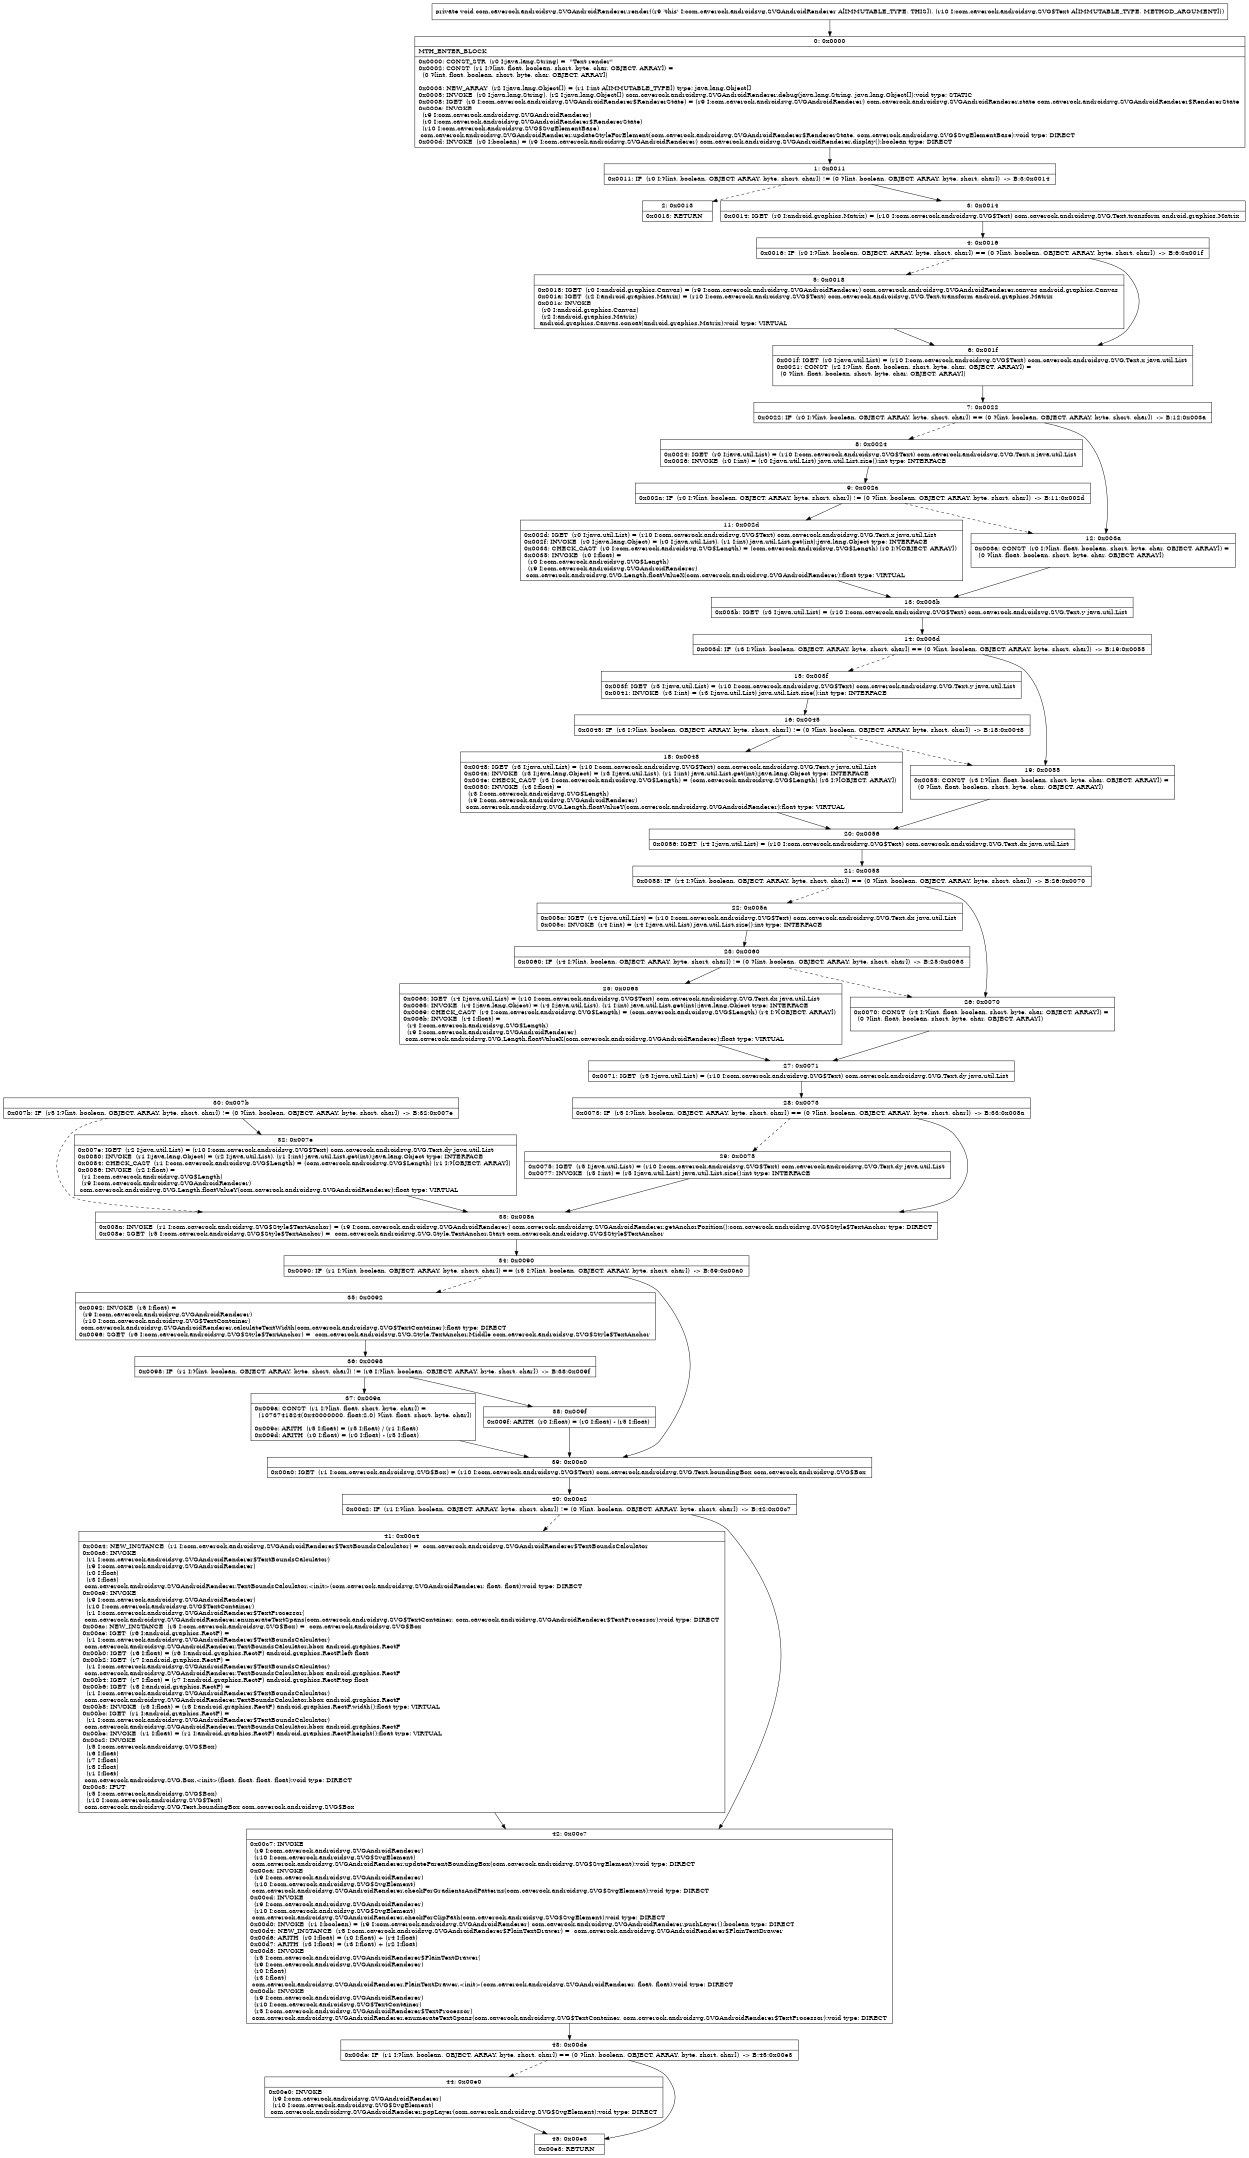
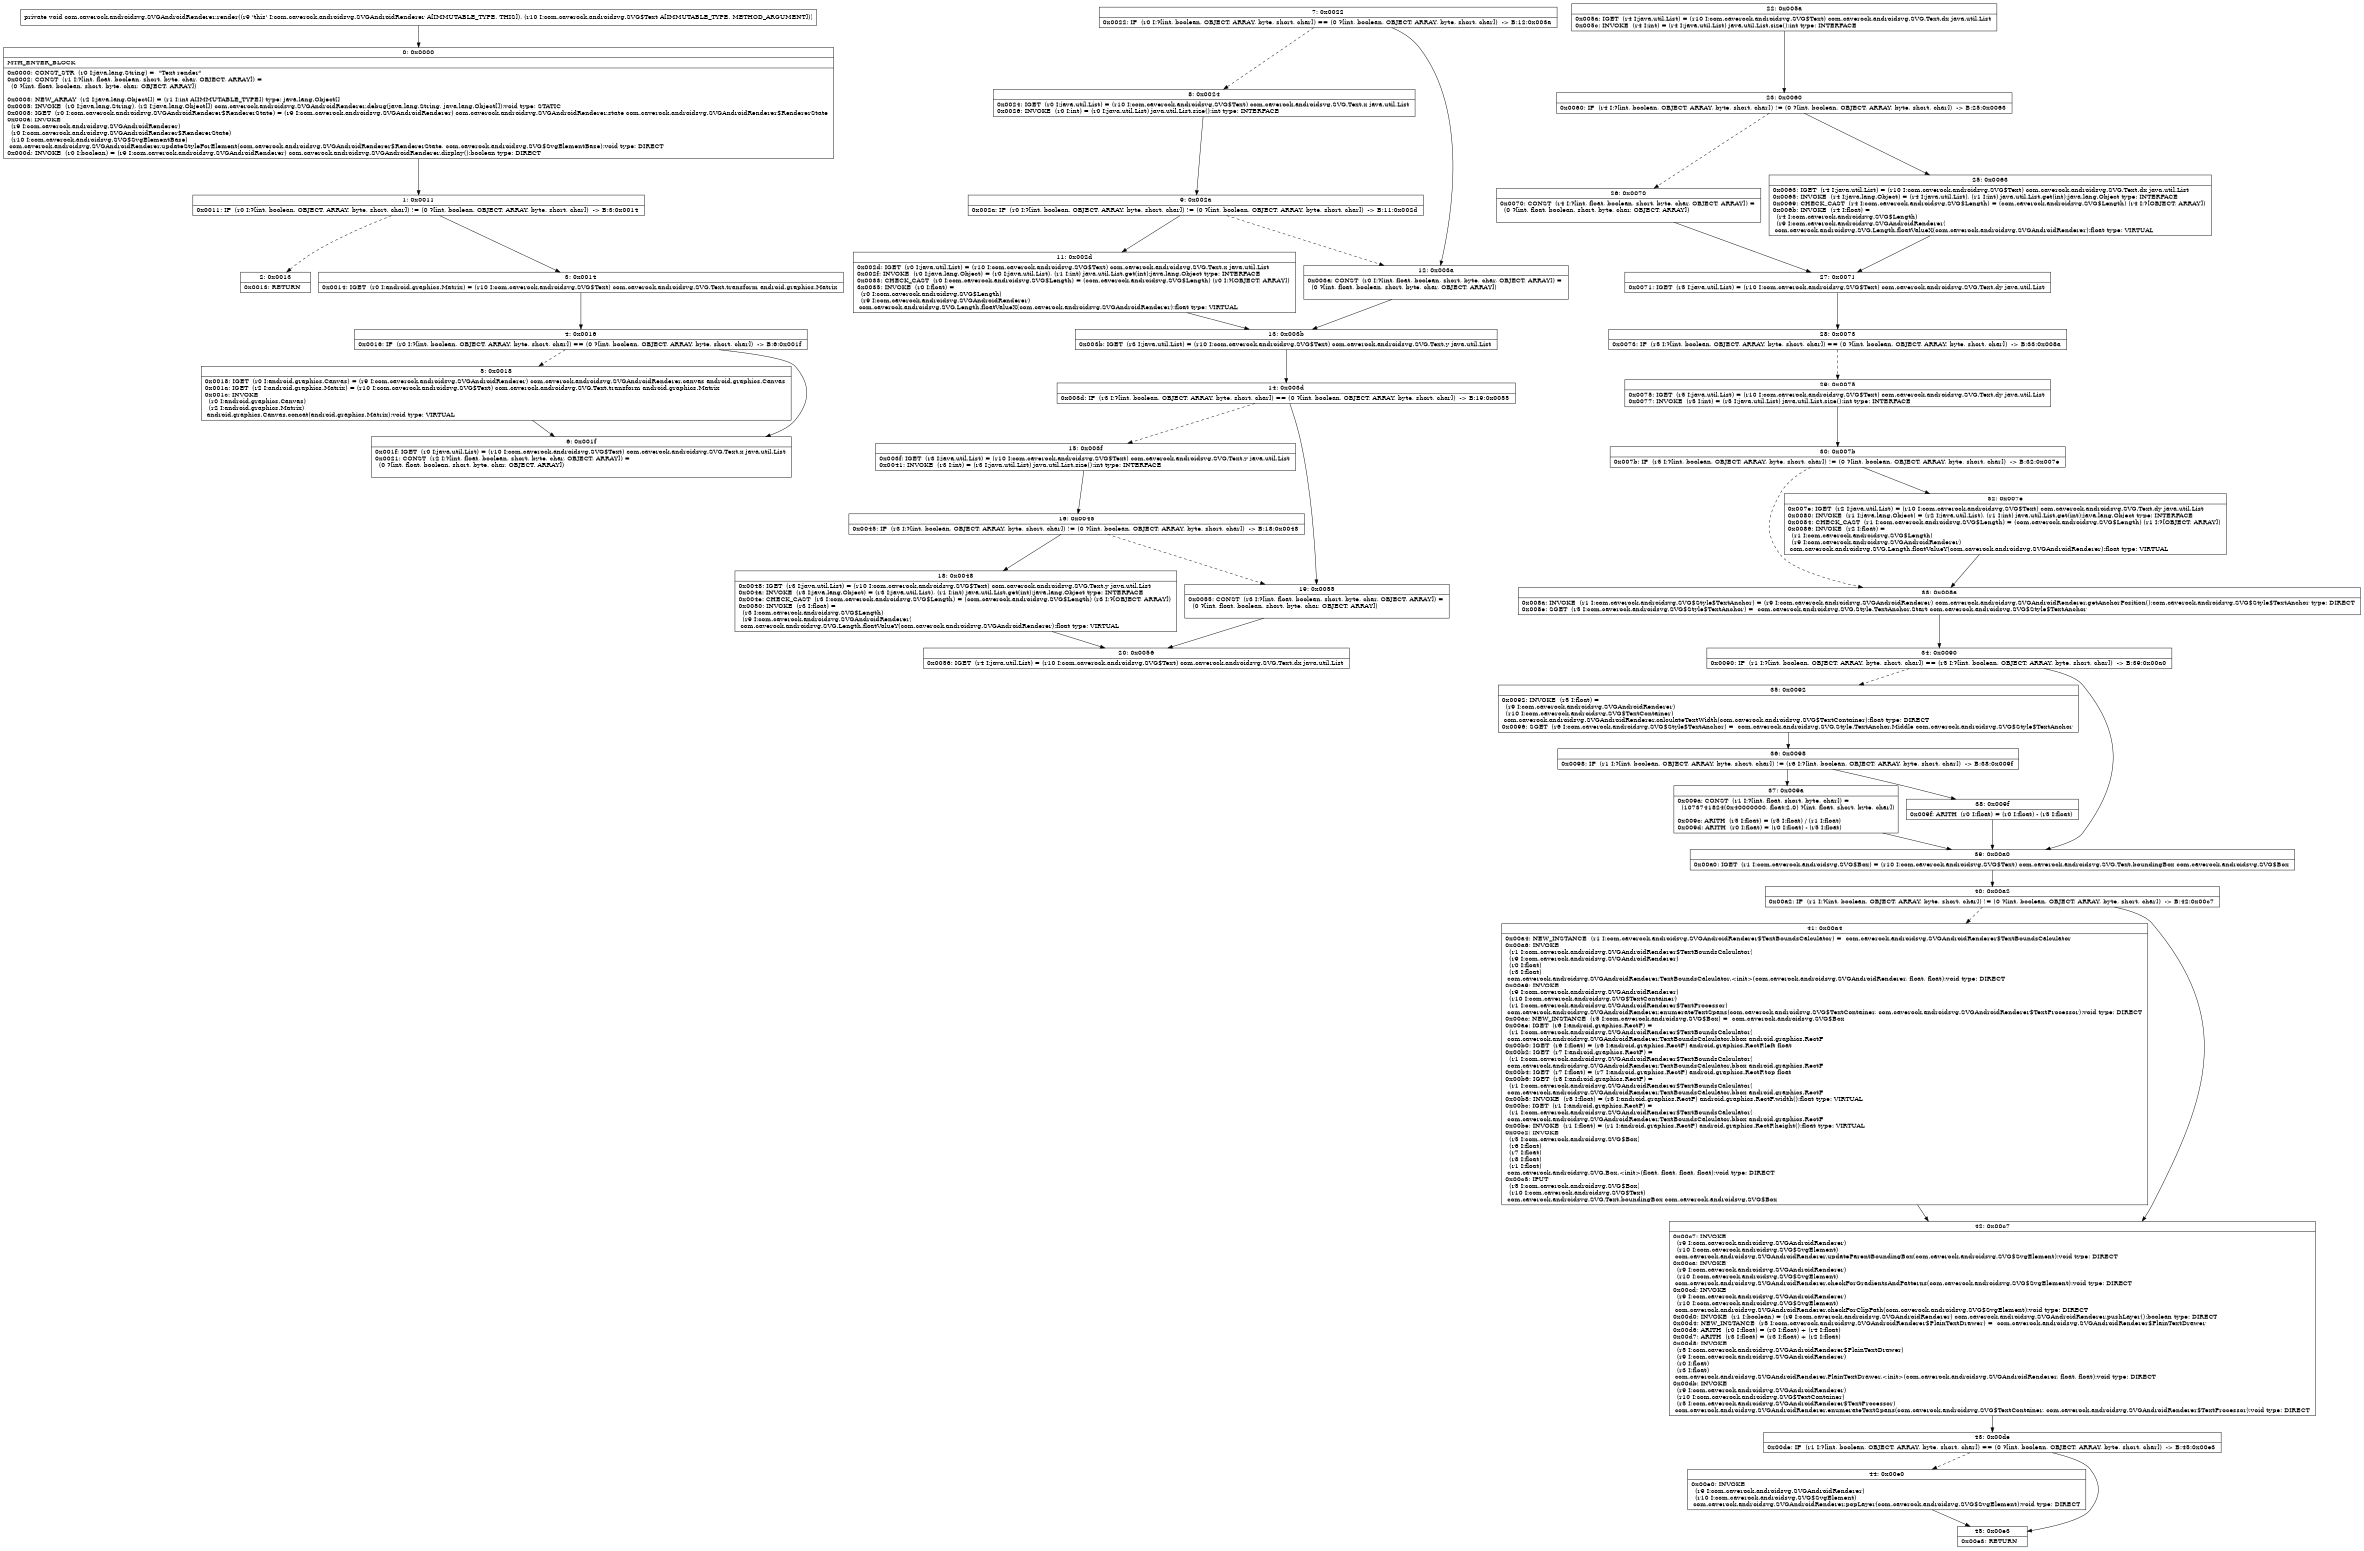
edge "6: 0x001f" -> "7: 0x0022": removed
node "21: 0x0058": removed
edge "28: 0x0073" -> "33: 0x008a": removed
edge "29: 0x0075" -> "33: 0x008a": now "29: 0x0075" -> "30: 0x007b"
